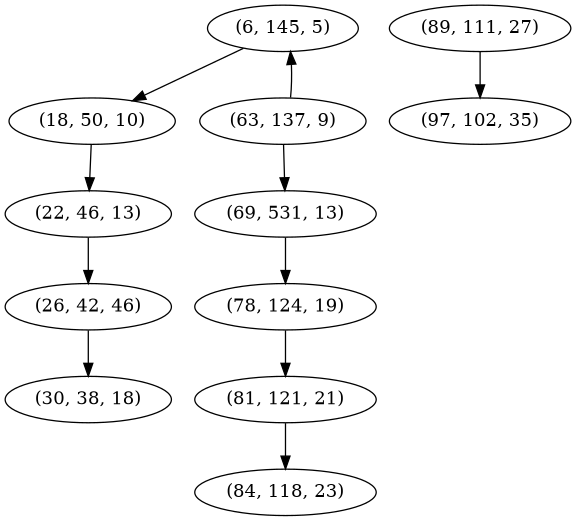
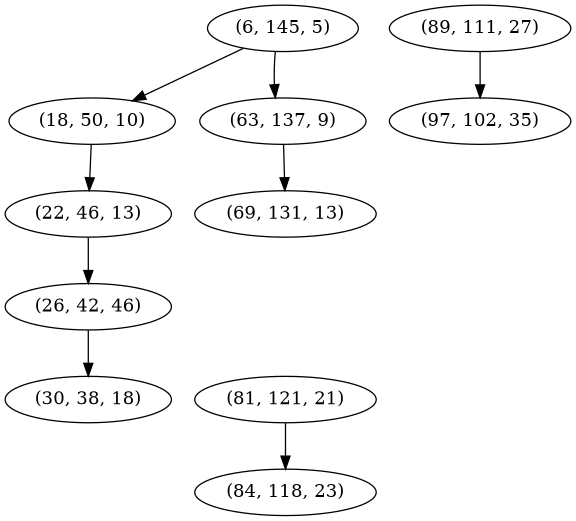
edge "(63, 137, 9)" -> "(6, 145, 5)": reversed
node "(69, 531, 13)": label "(69, 531, 13)" -> "(69, 131, 13)"
node "(78, 124, 19)": removed
